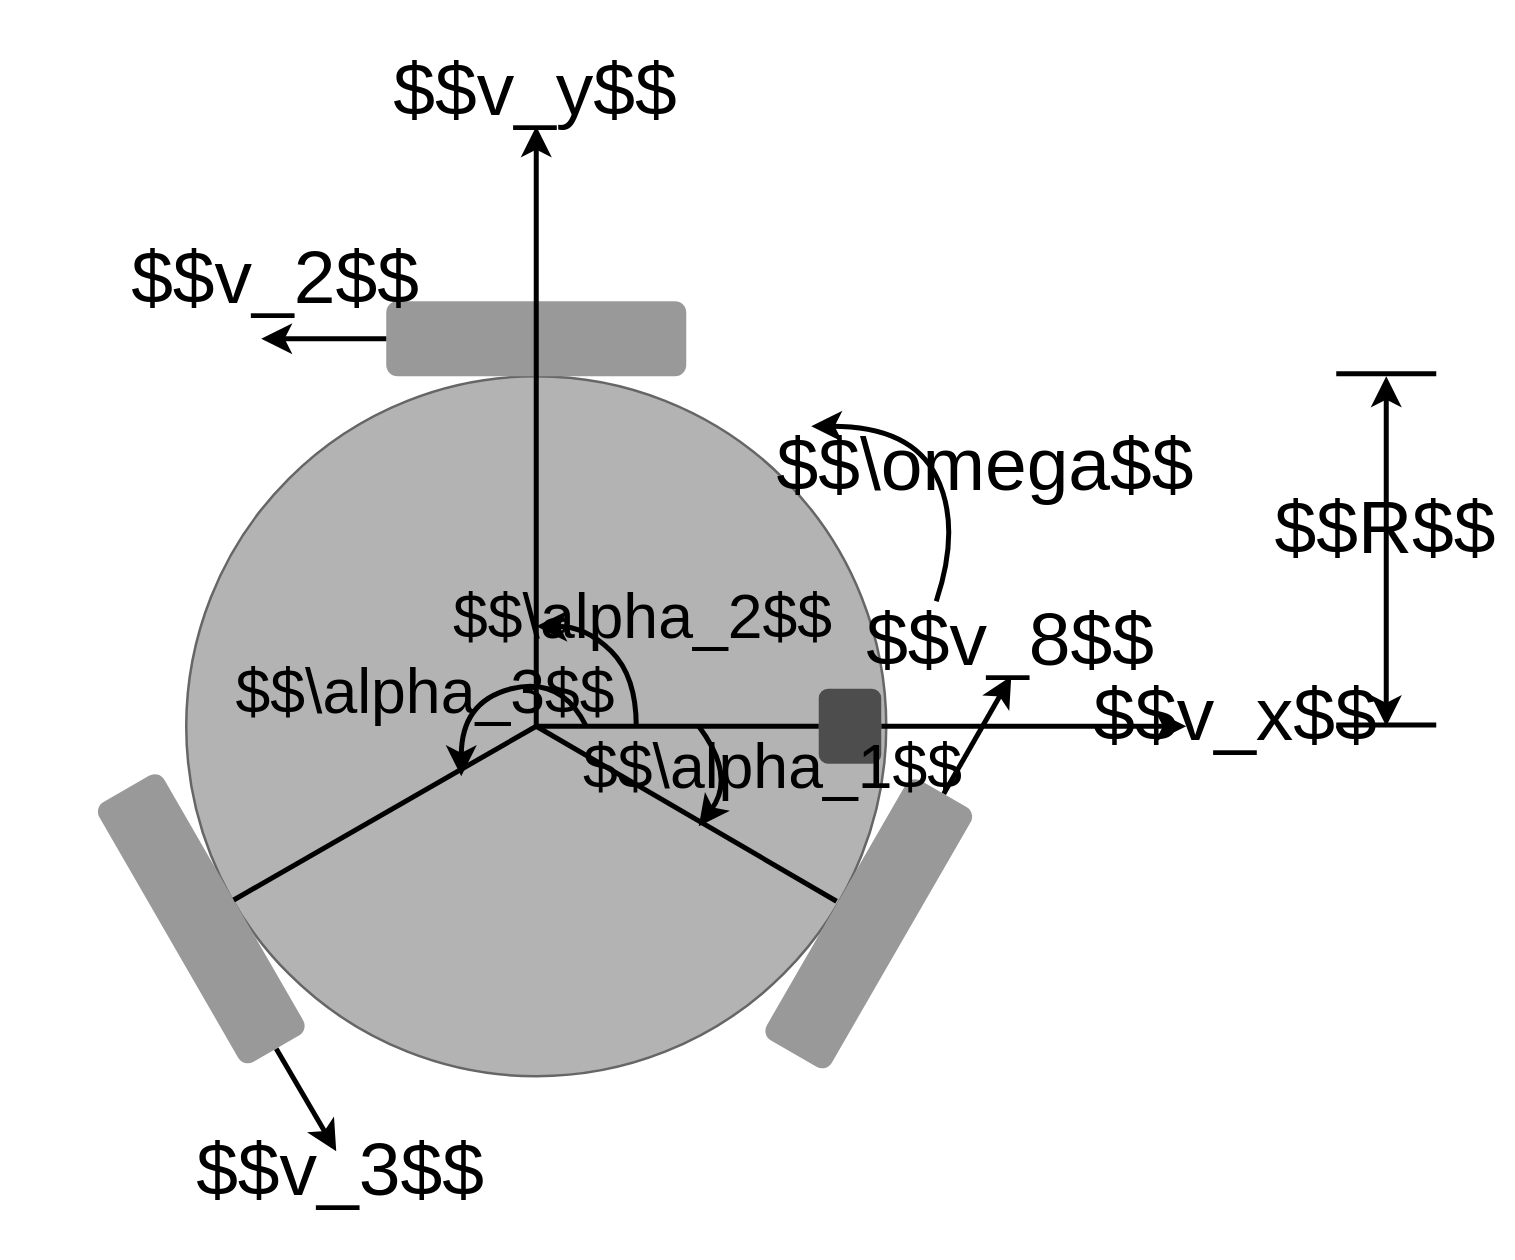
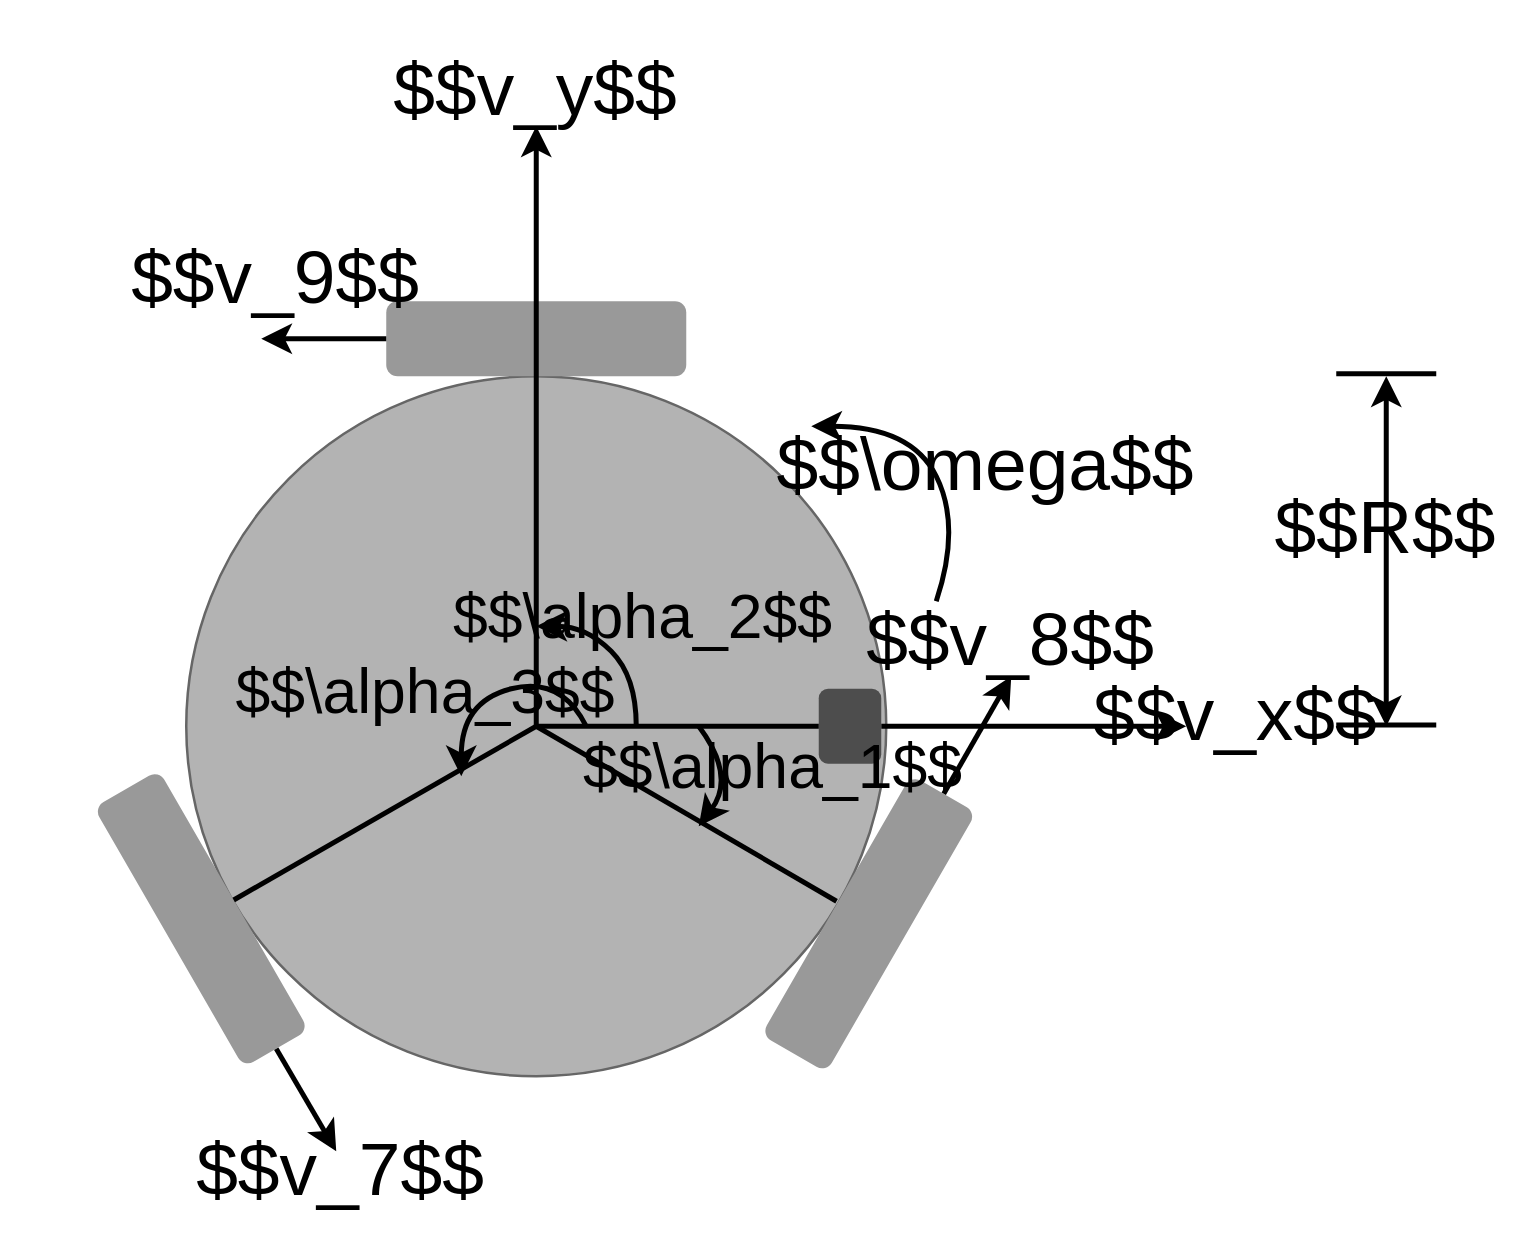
node "$$v_2$$": label "$$v_2$$" -> "$$v_9$$"
node "$$v_3$$": label "$$v_3$$" -> "$$v_7$$"
